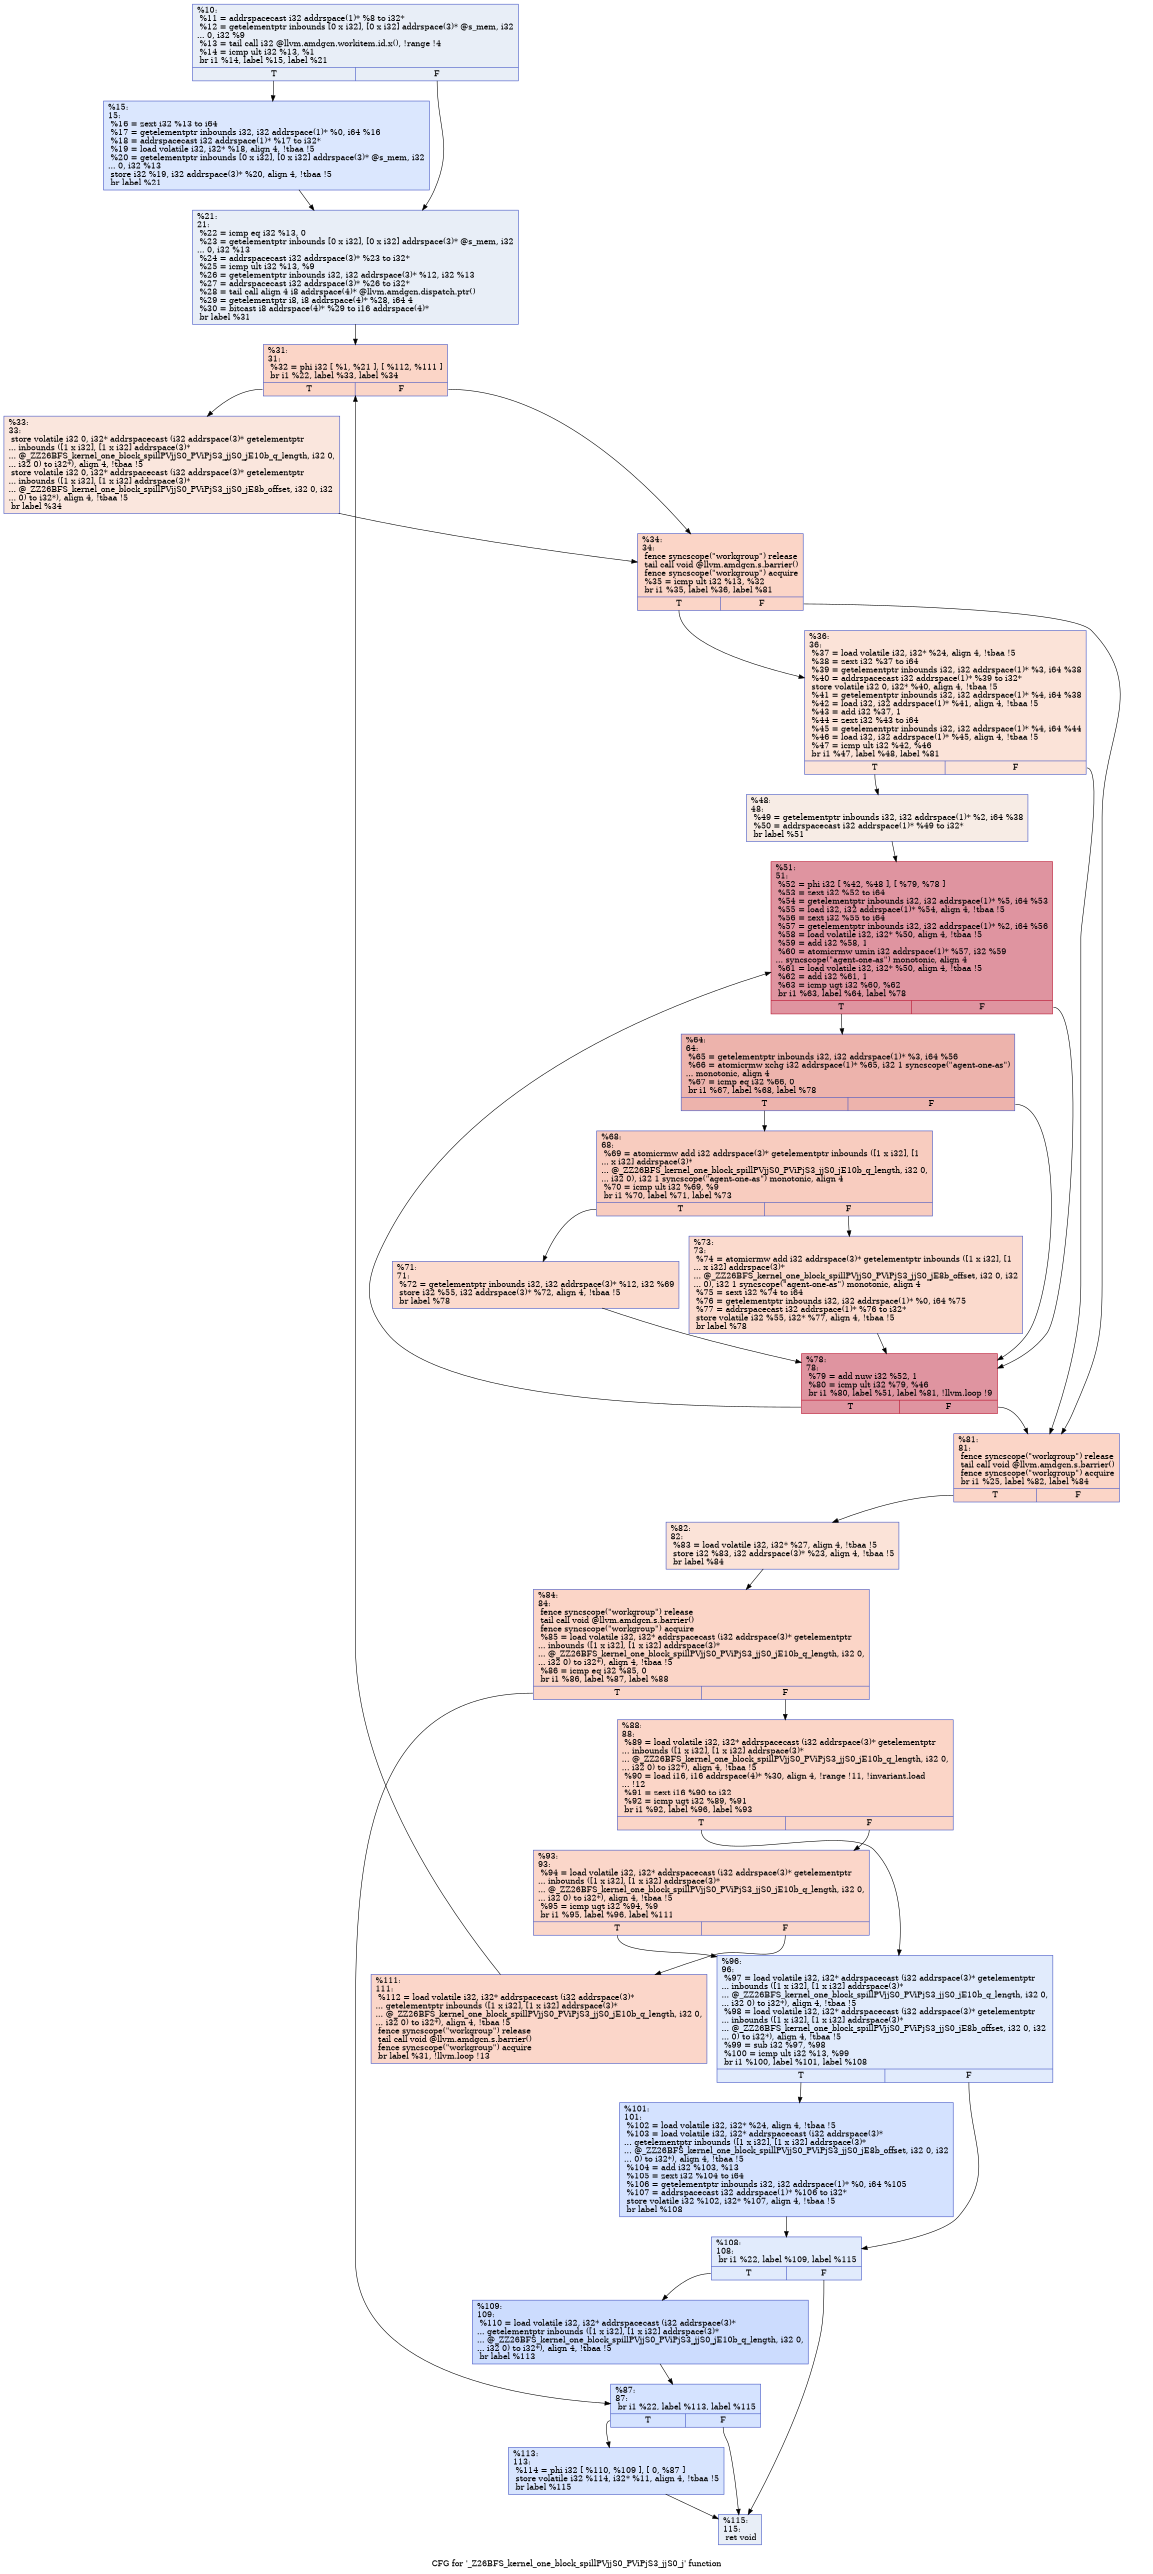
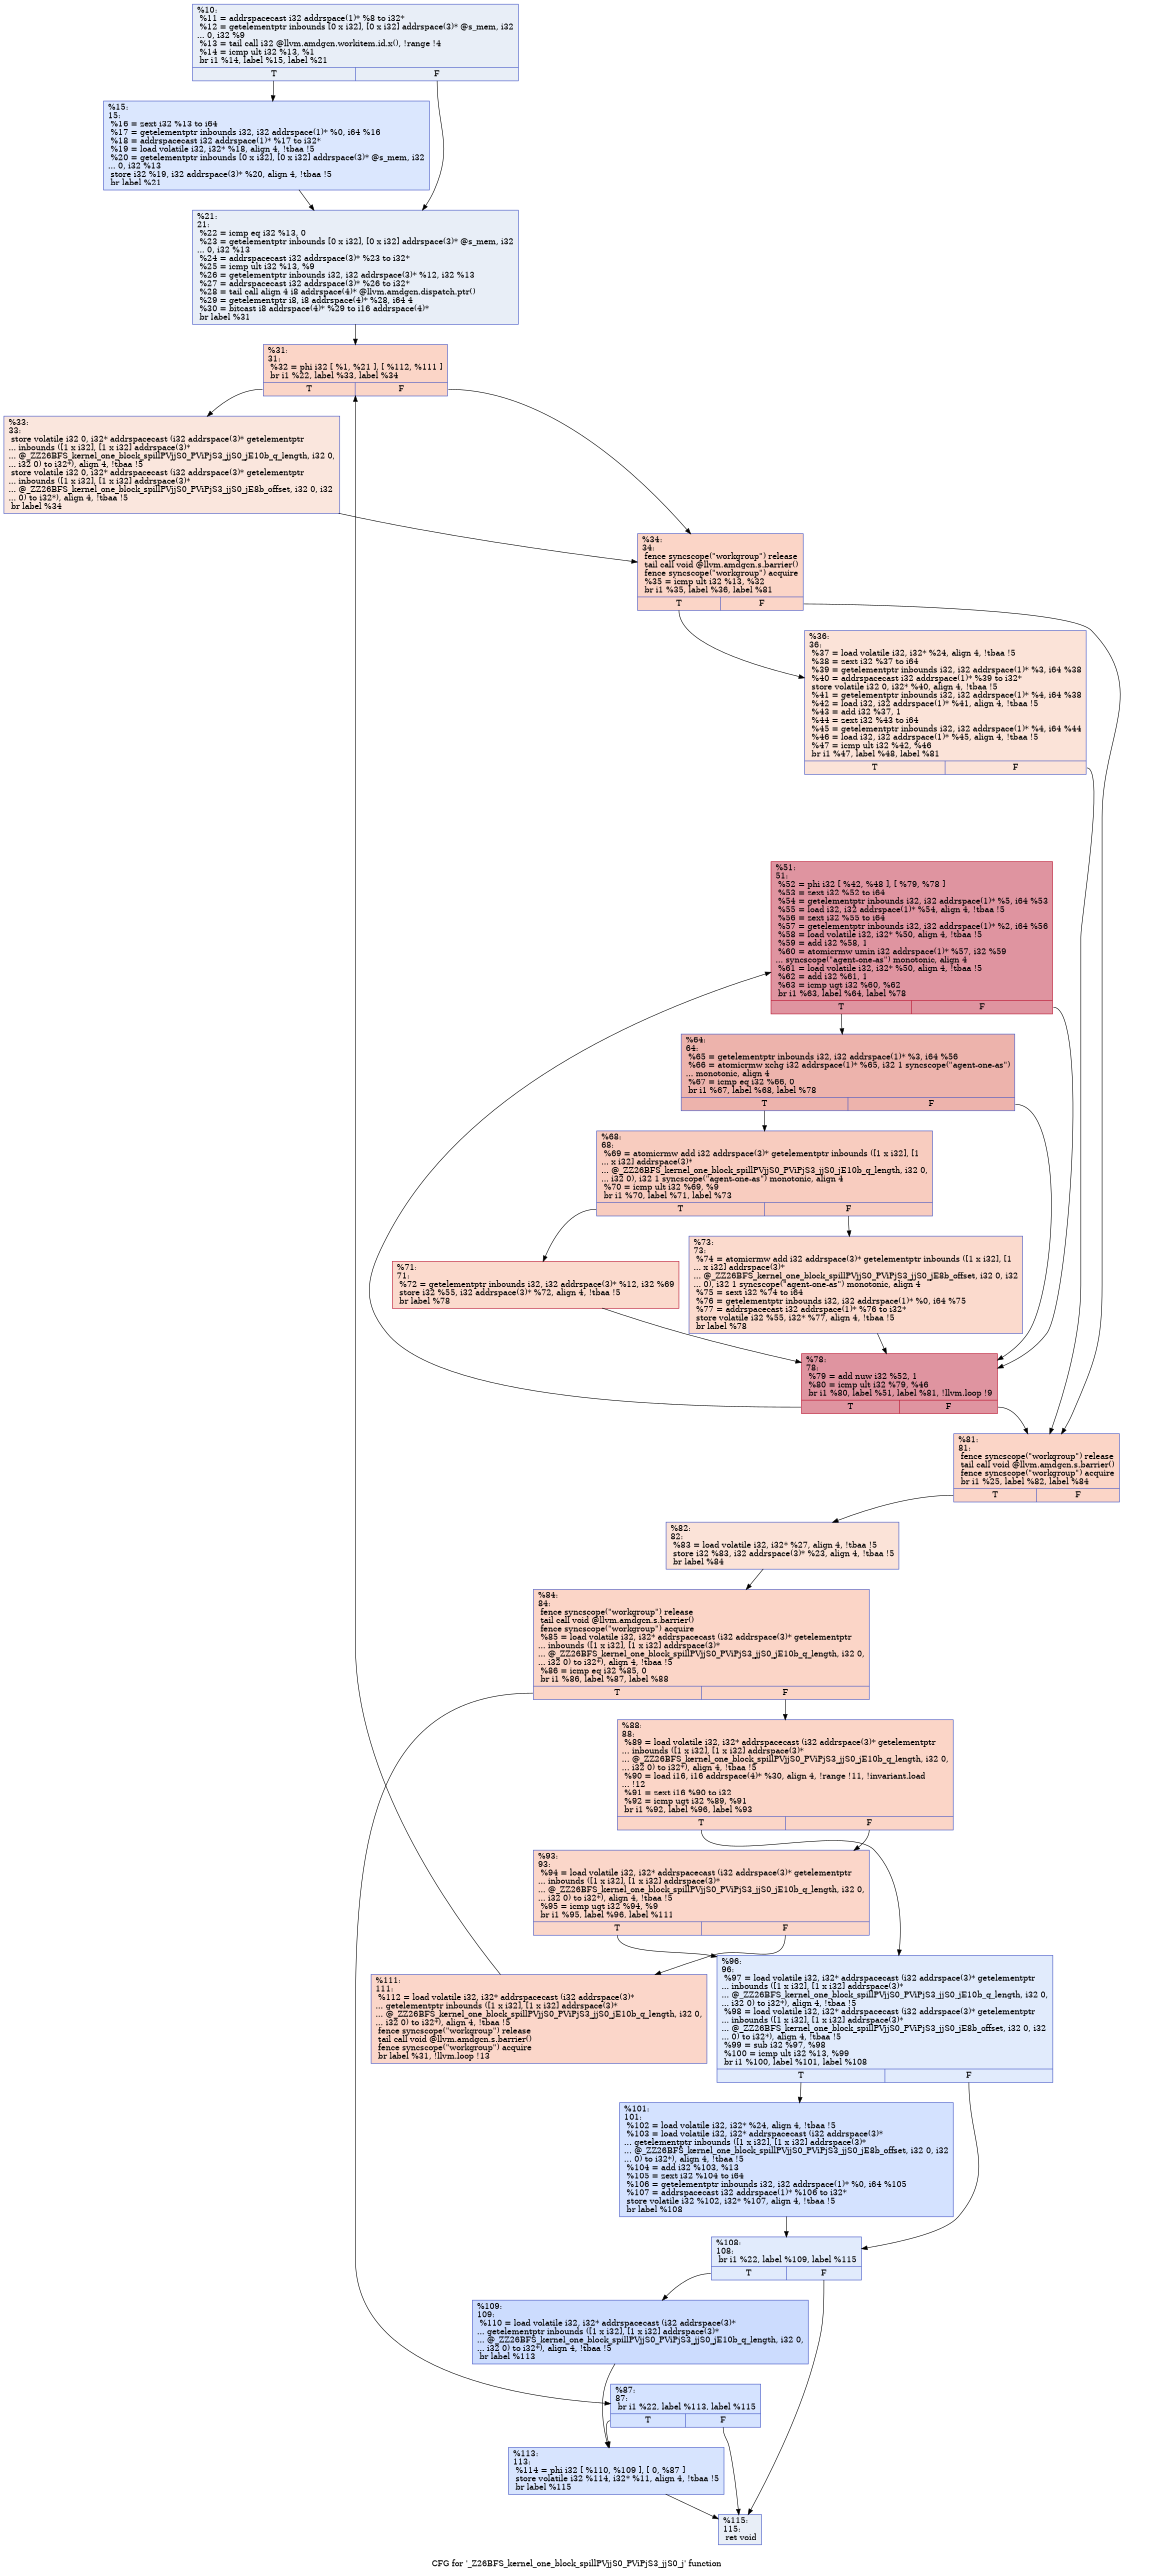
node "%48:": removed
node "%71:": color #3d50c3ff -> #b70d28ff
edge "%109:" -> "%87:": now "%109:" -> "%113:"
